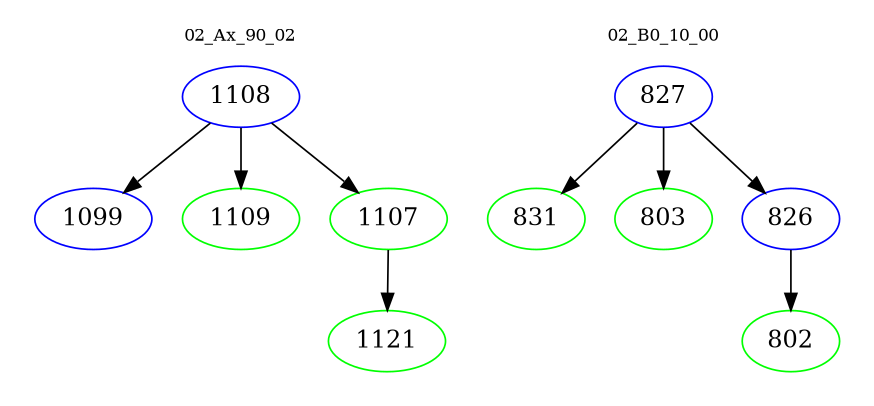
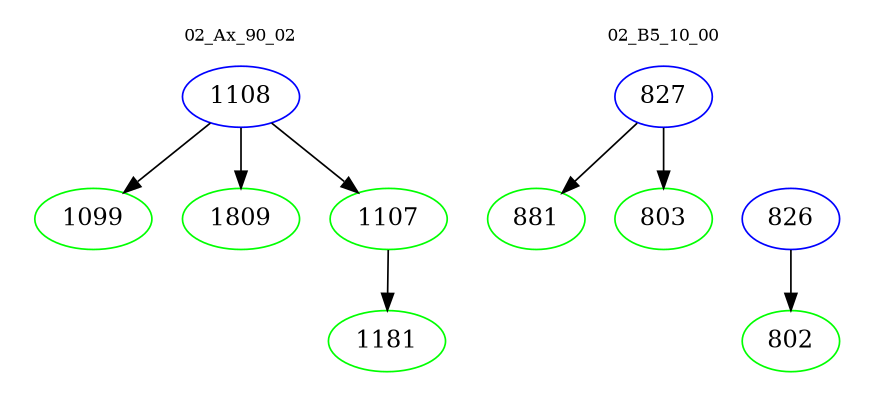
cluster "02_B0_10_00": label "02_B0_10_00" -> "02_B5_10_00"
edge "827" -> "826": removed
node "1099": color blue -> green
node "1109": label "1109" -> "1809"
node "831": label "831" -> "881"
node "1121": label "1121" -> "1181"
